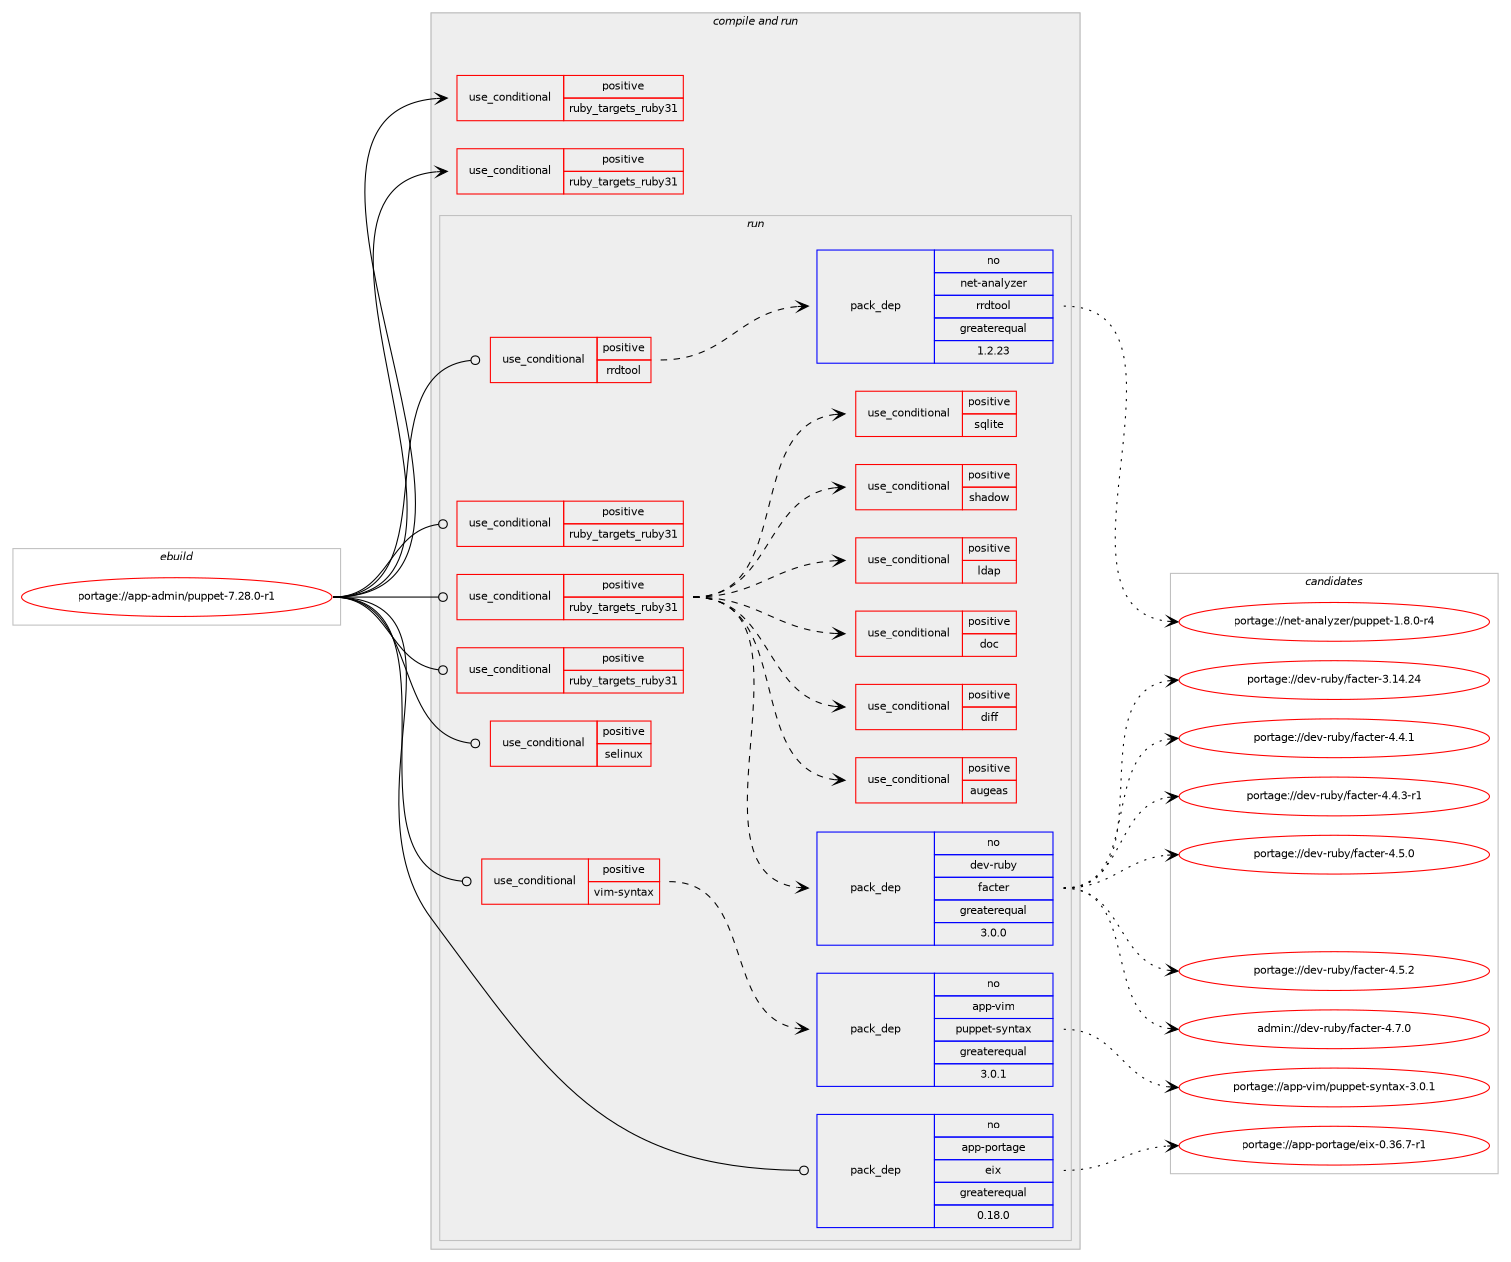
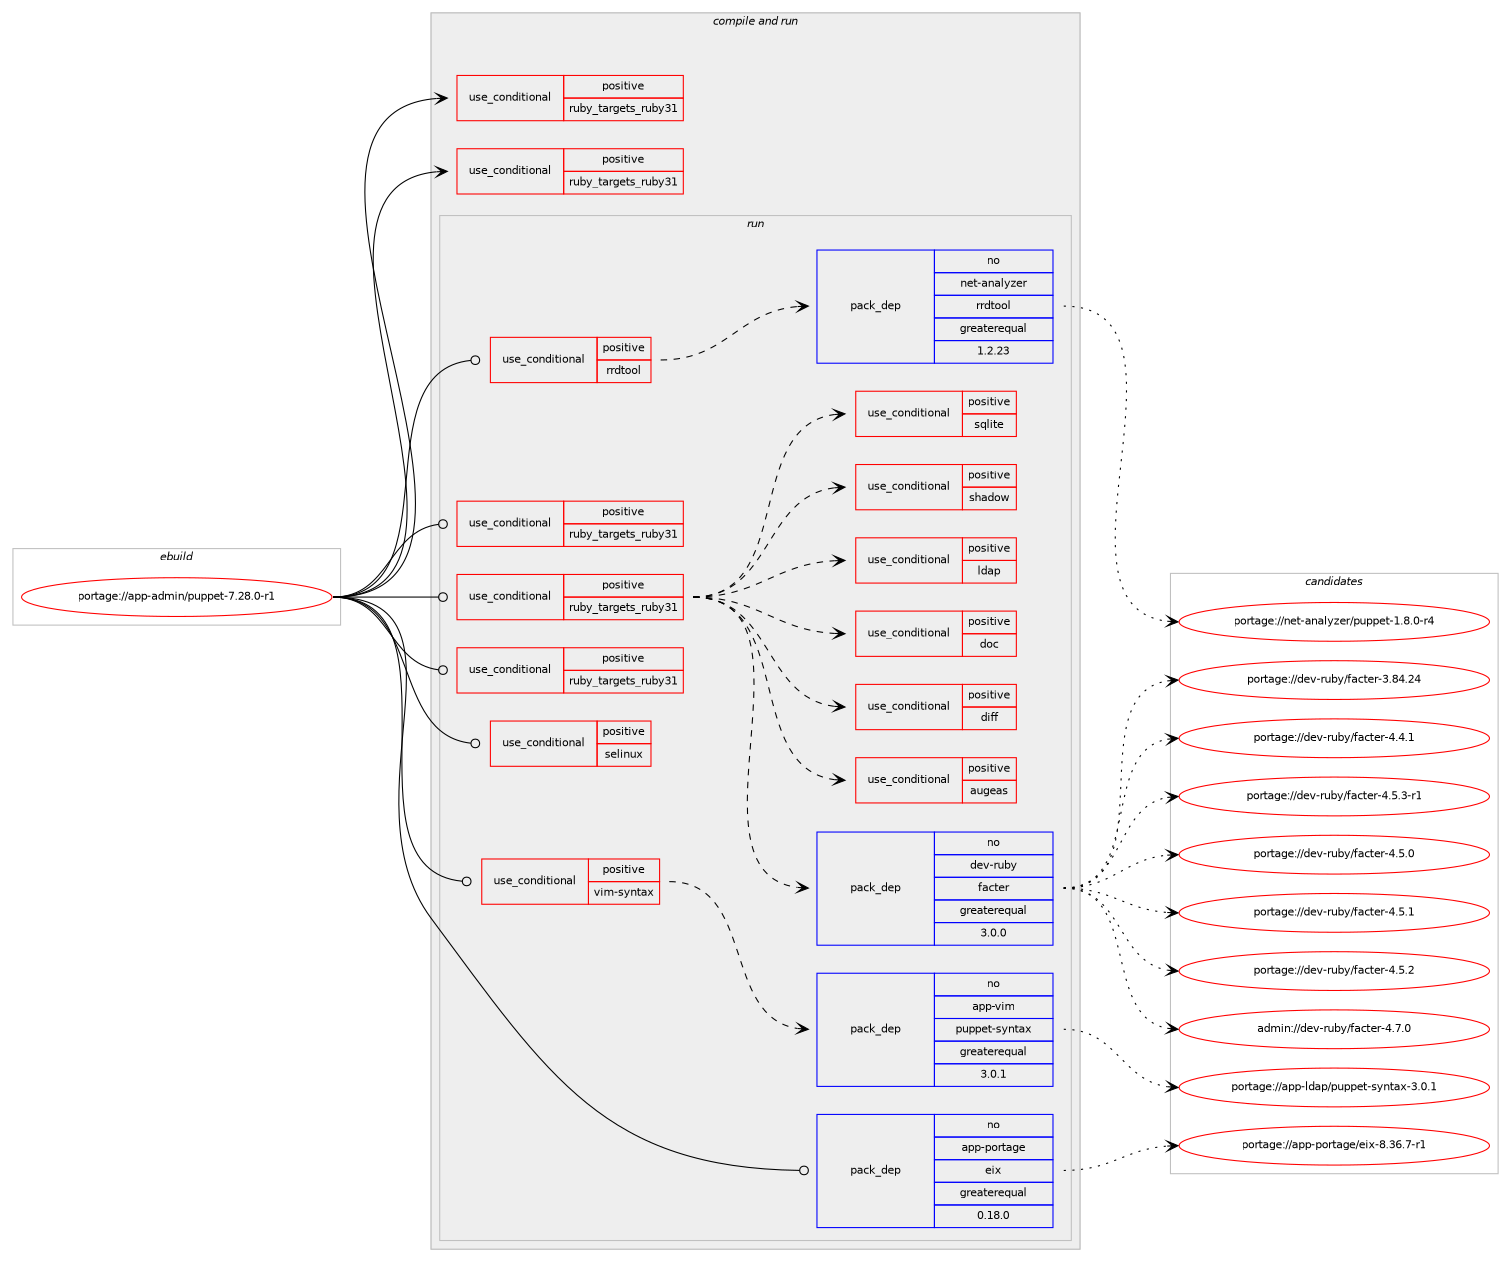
node "portage://dev-ruby/facter-3.14.24": label "portage://dev-ruby/facter-3.14.24" -> "portage://dev-ruby/facter-3.84.24"
node "portage://dev-ruby/facter-4.4.3-r1": label "portage://dev-ruby/facter-4.4.3-r1" -> "portage://dev-ruby/facter-4.5.3-r1"
node "portage://dev-ruby/facter-4.5.1": added
node "portage://app-vim/puppet-syntax-3.0.1": label "portage://app-vim/puppet-syntax-3.0.1" -> "portage://app-ldap/puppet-syntax-3.0.1"
node "portage://app-portage/eix-0.36.7-r1": label "portage://app-portage/eix-0.36.7-r1" -> "portage://app-portage/eix-8.36.7-r1"
